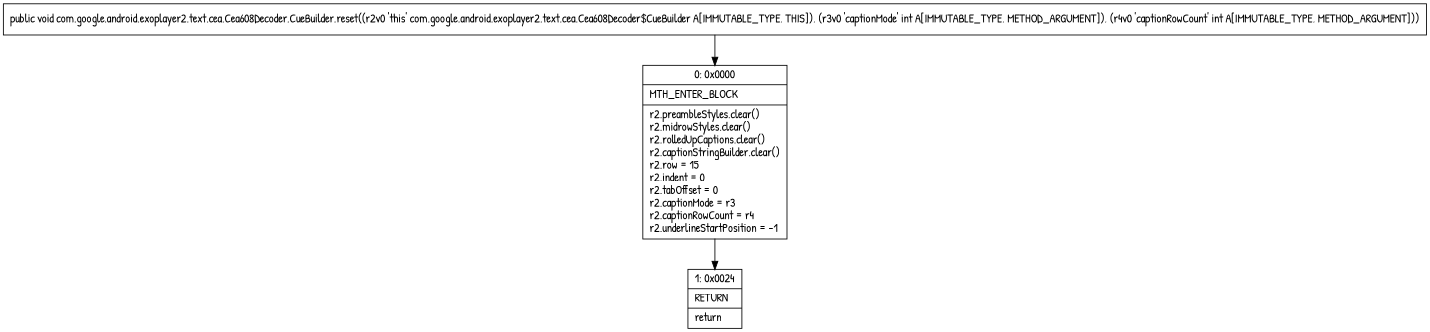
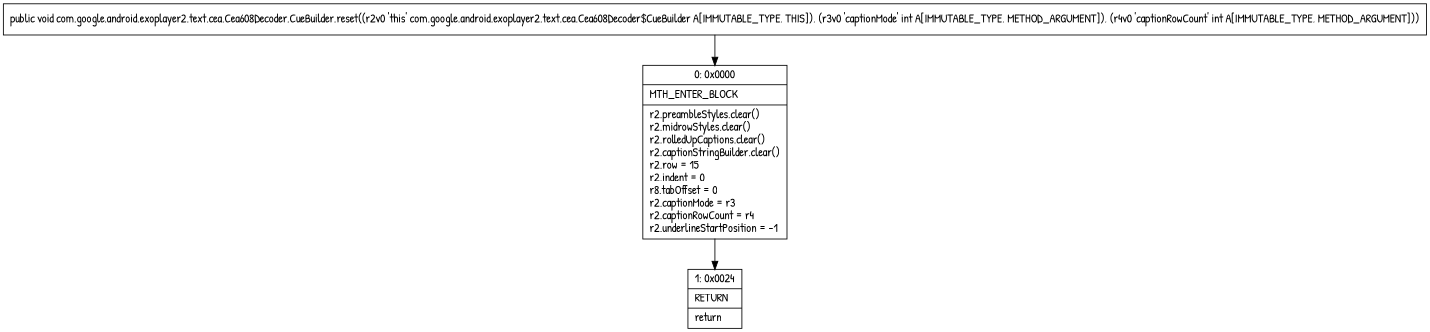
node "0: 0x0000": text "r2.tabOffset = 0" -> "r8.tabOffset = 0"
